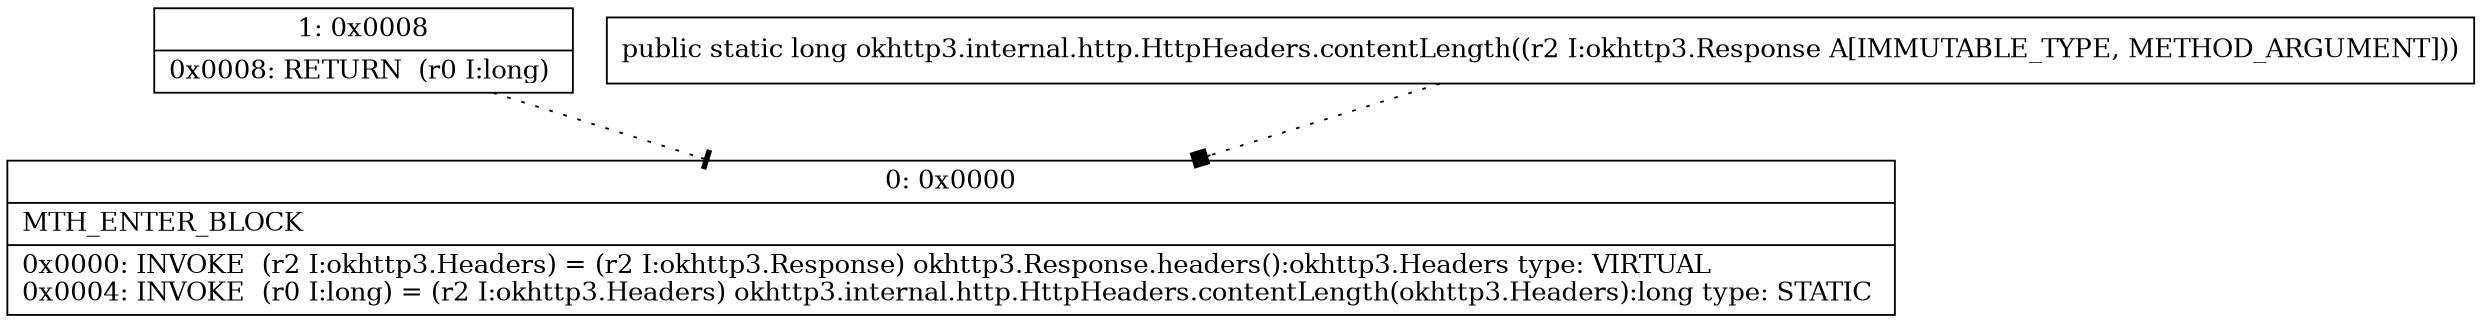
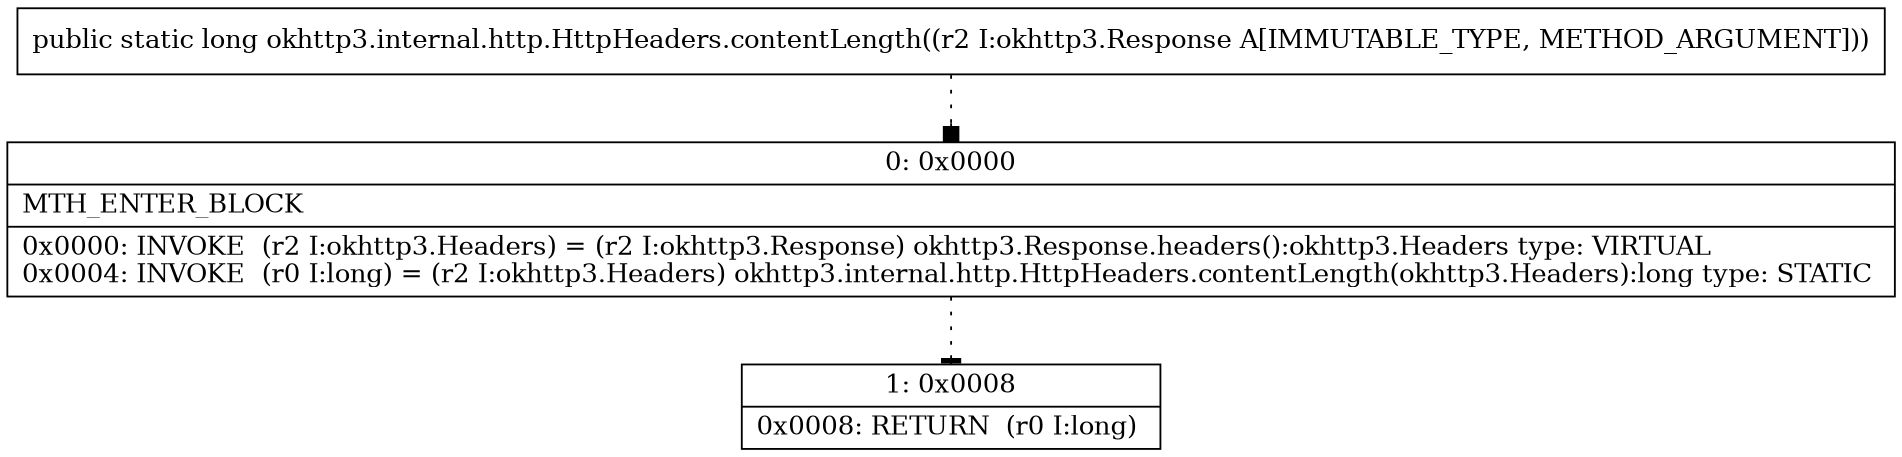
edge "1: 0x0008" -> "0: 0x0000": reversed
